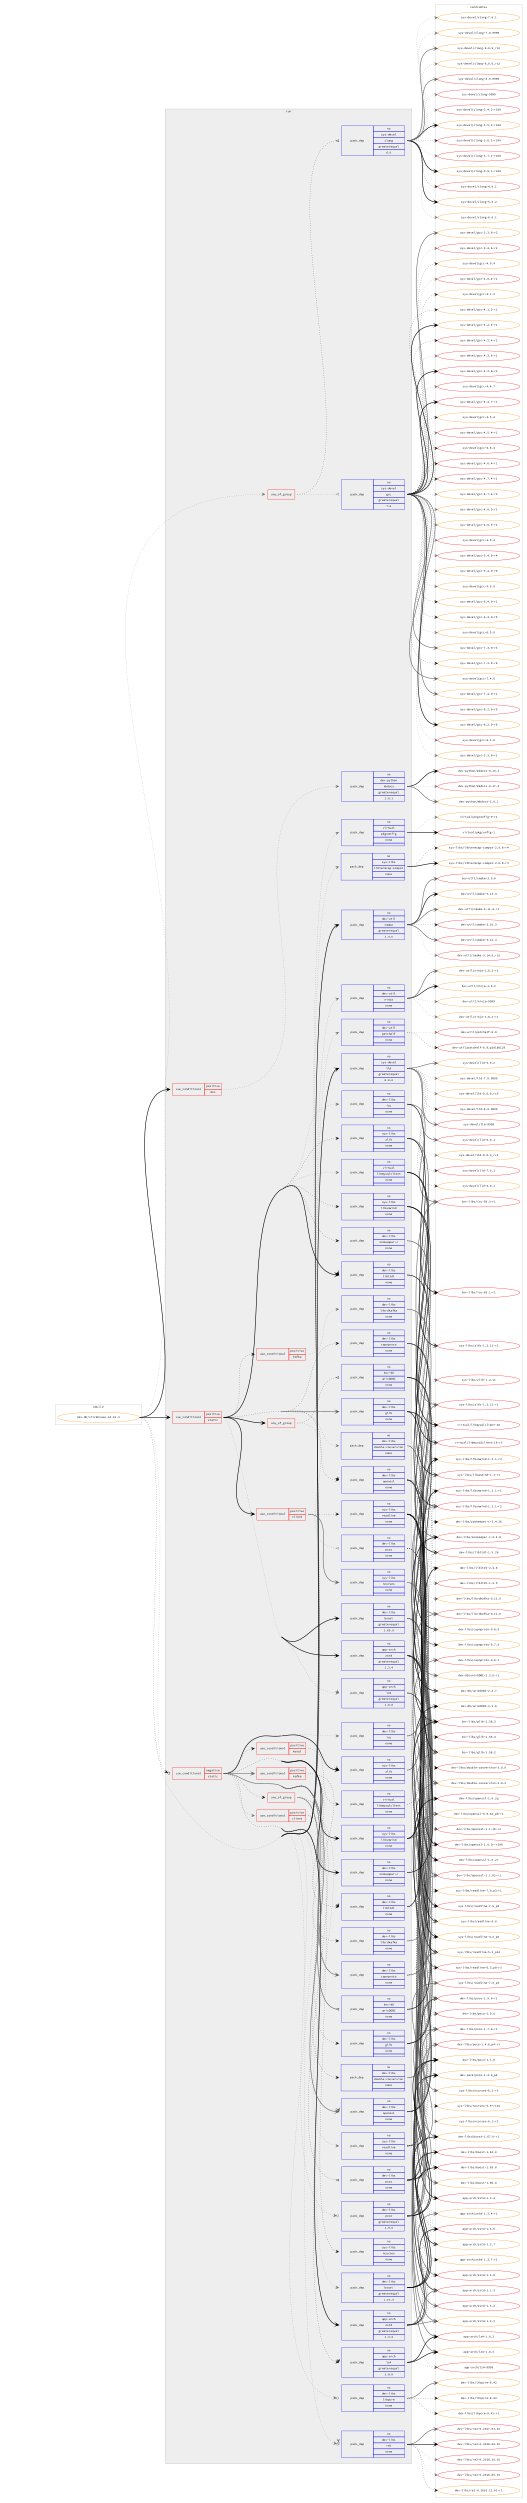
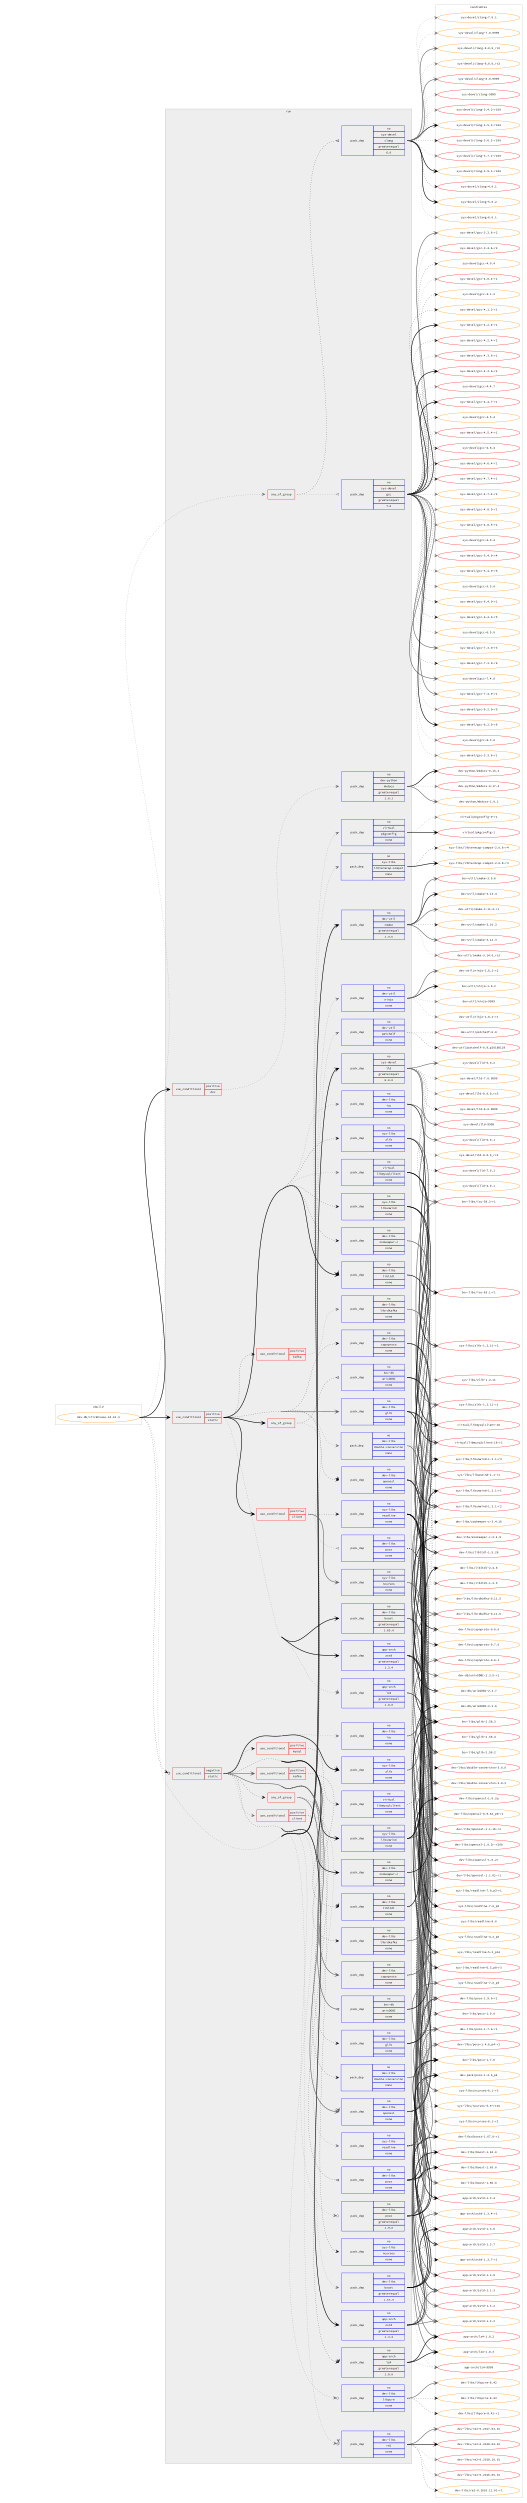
node "dev-util/cmake-3.10.3": color red -> darkorange
